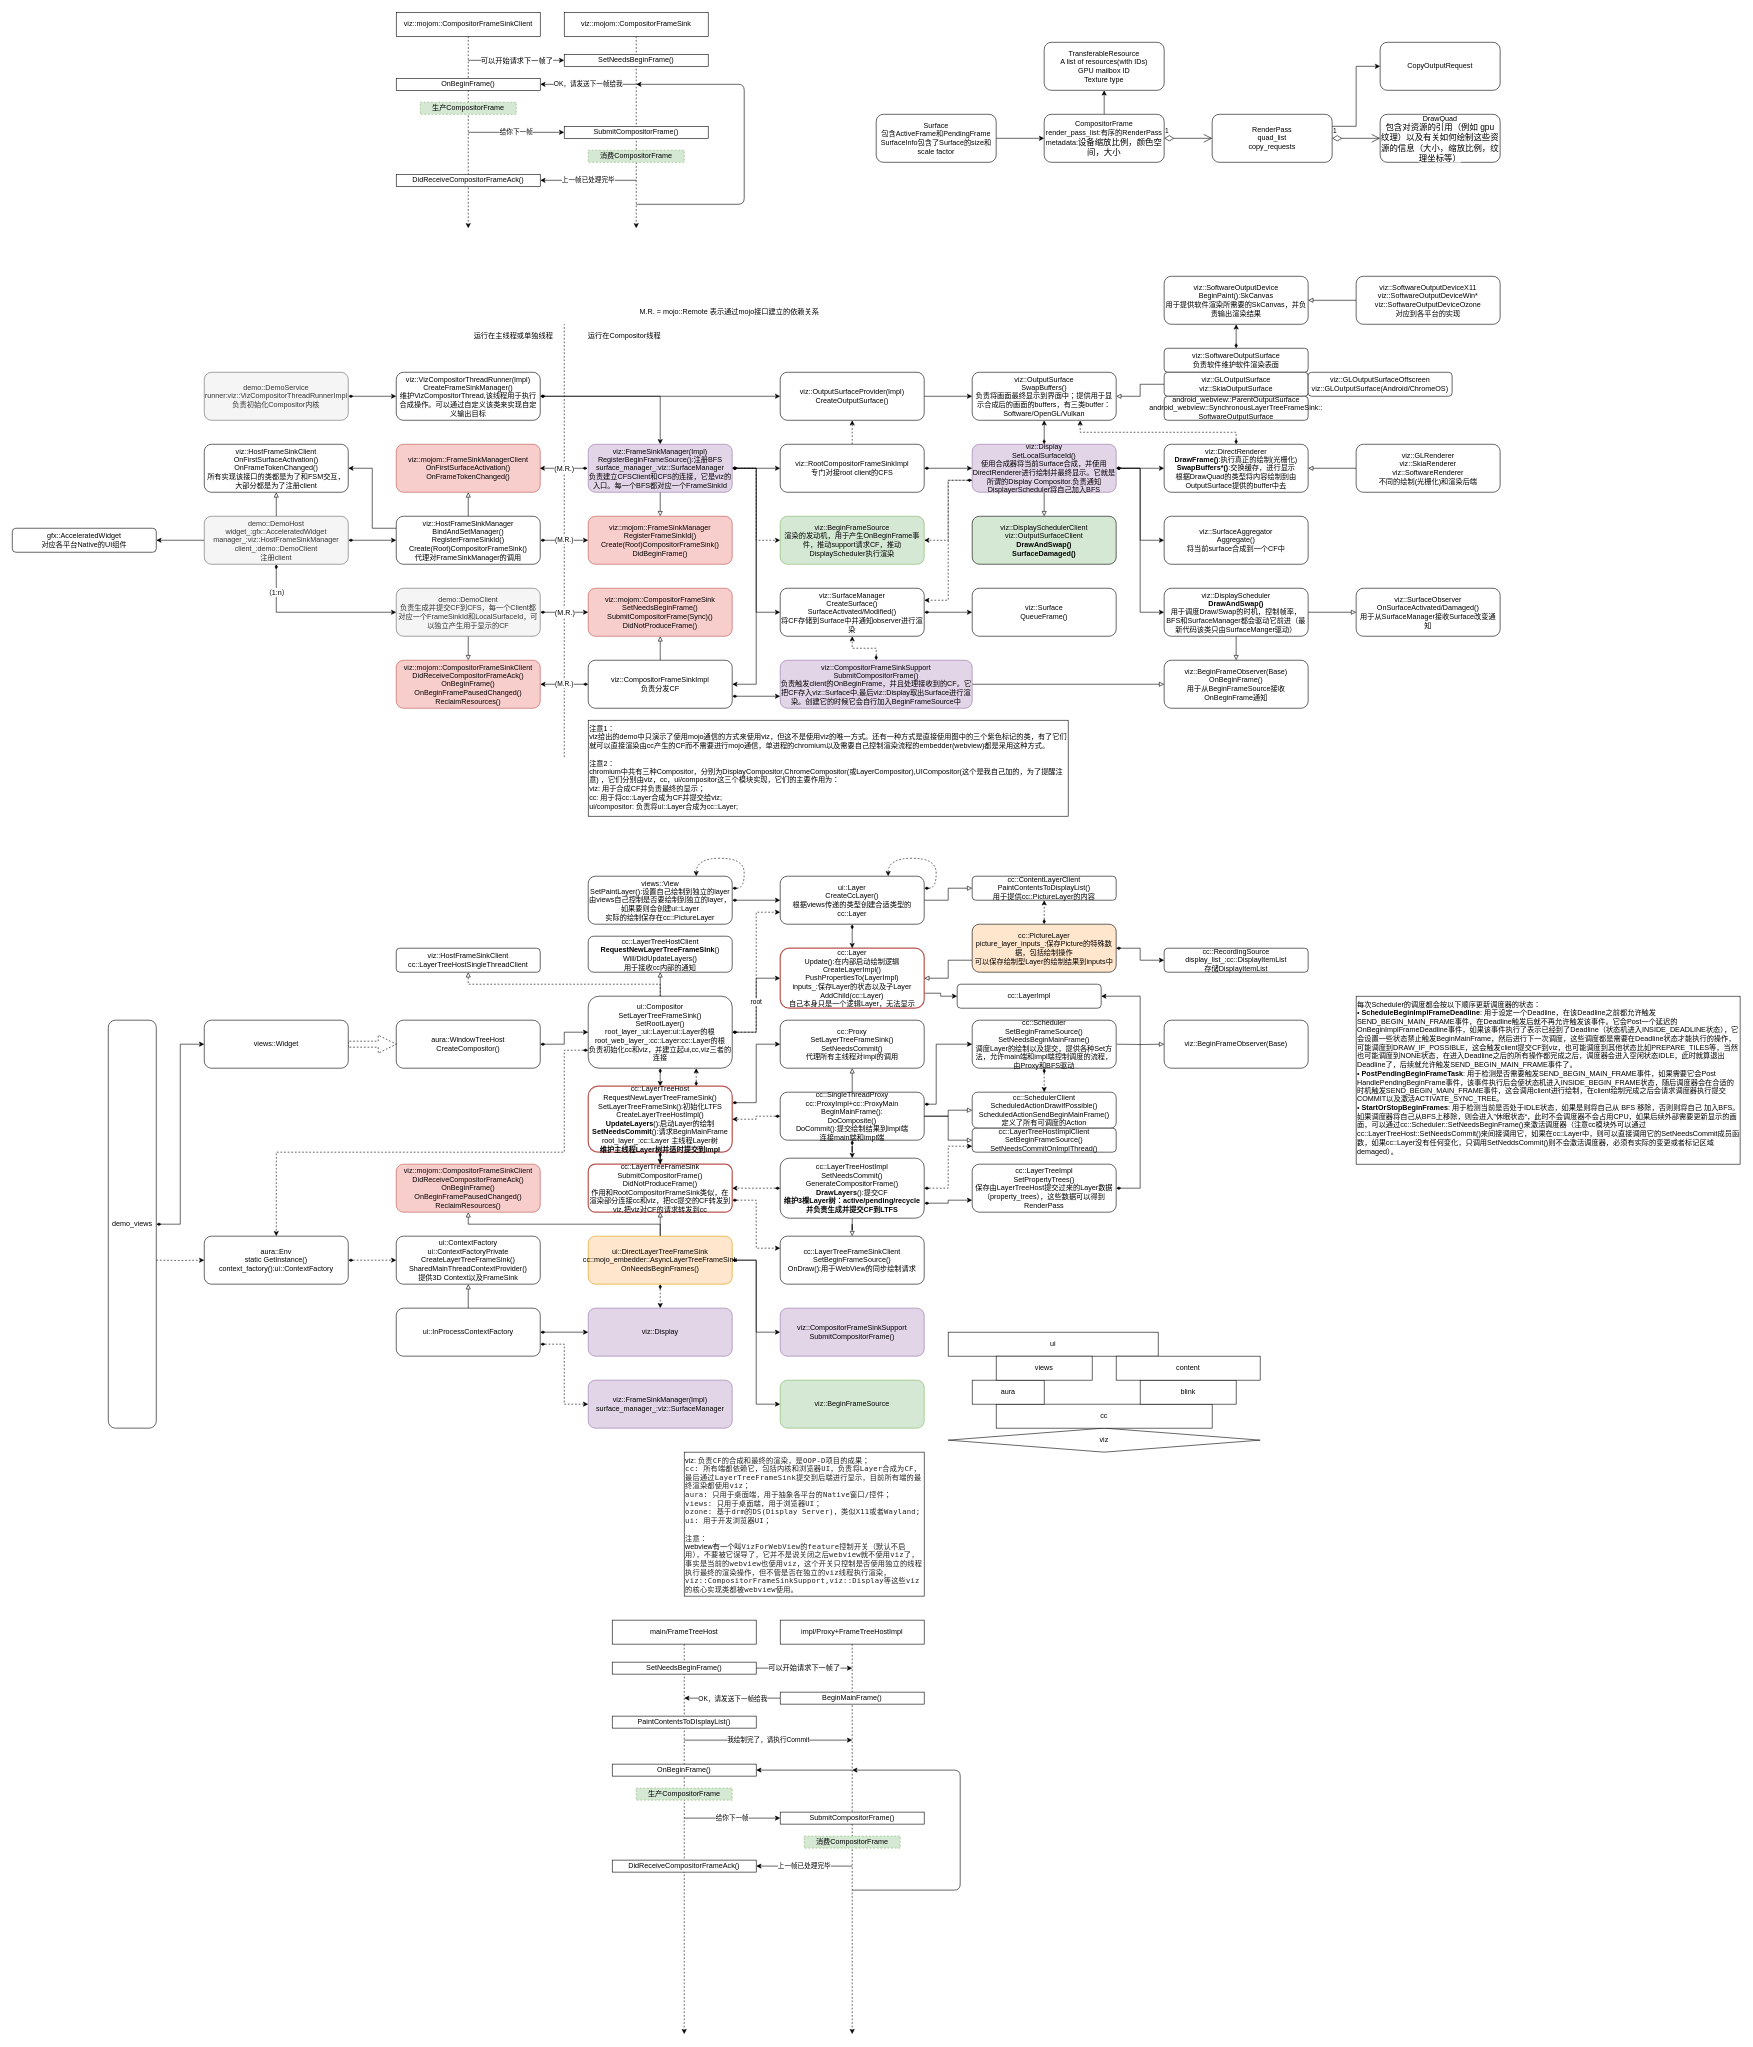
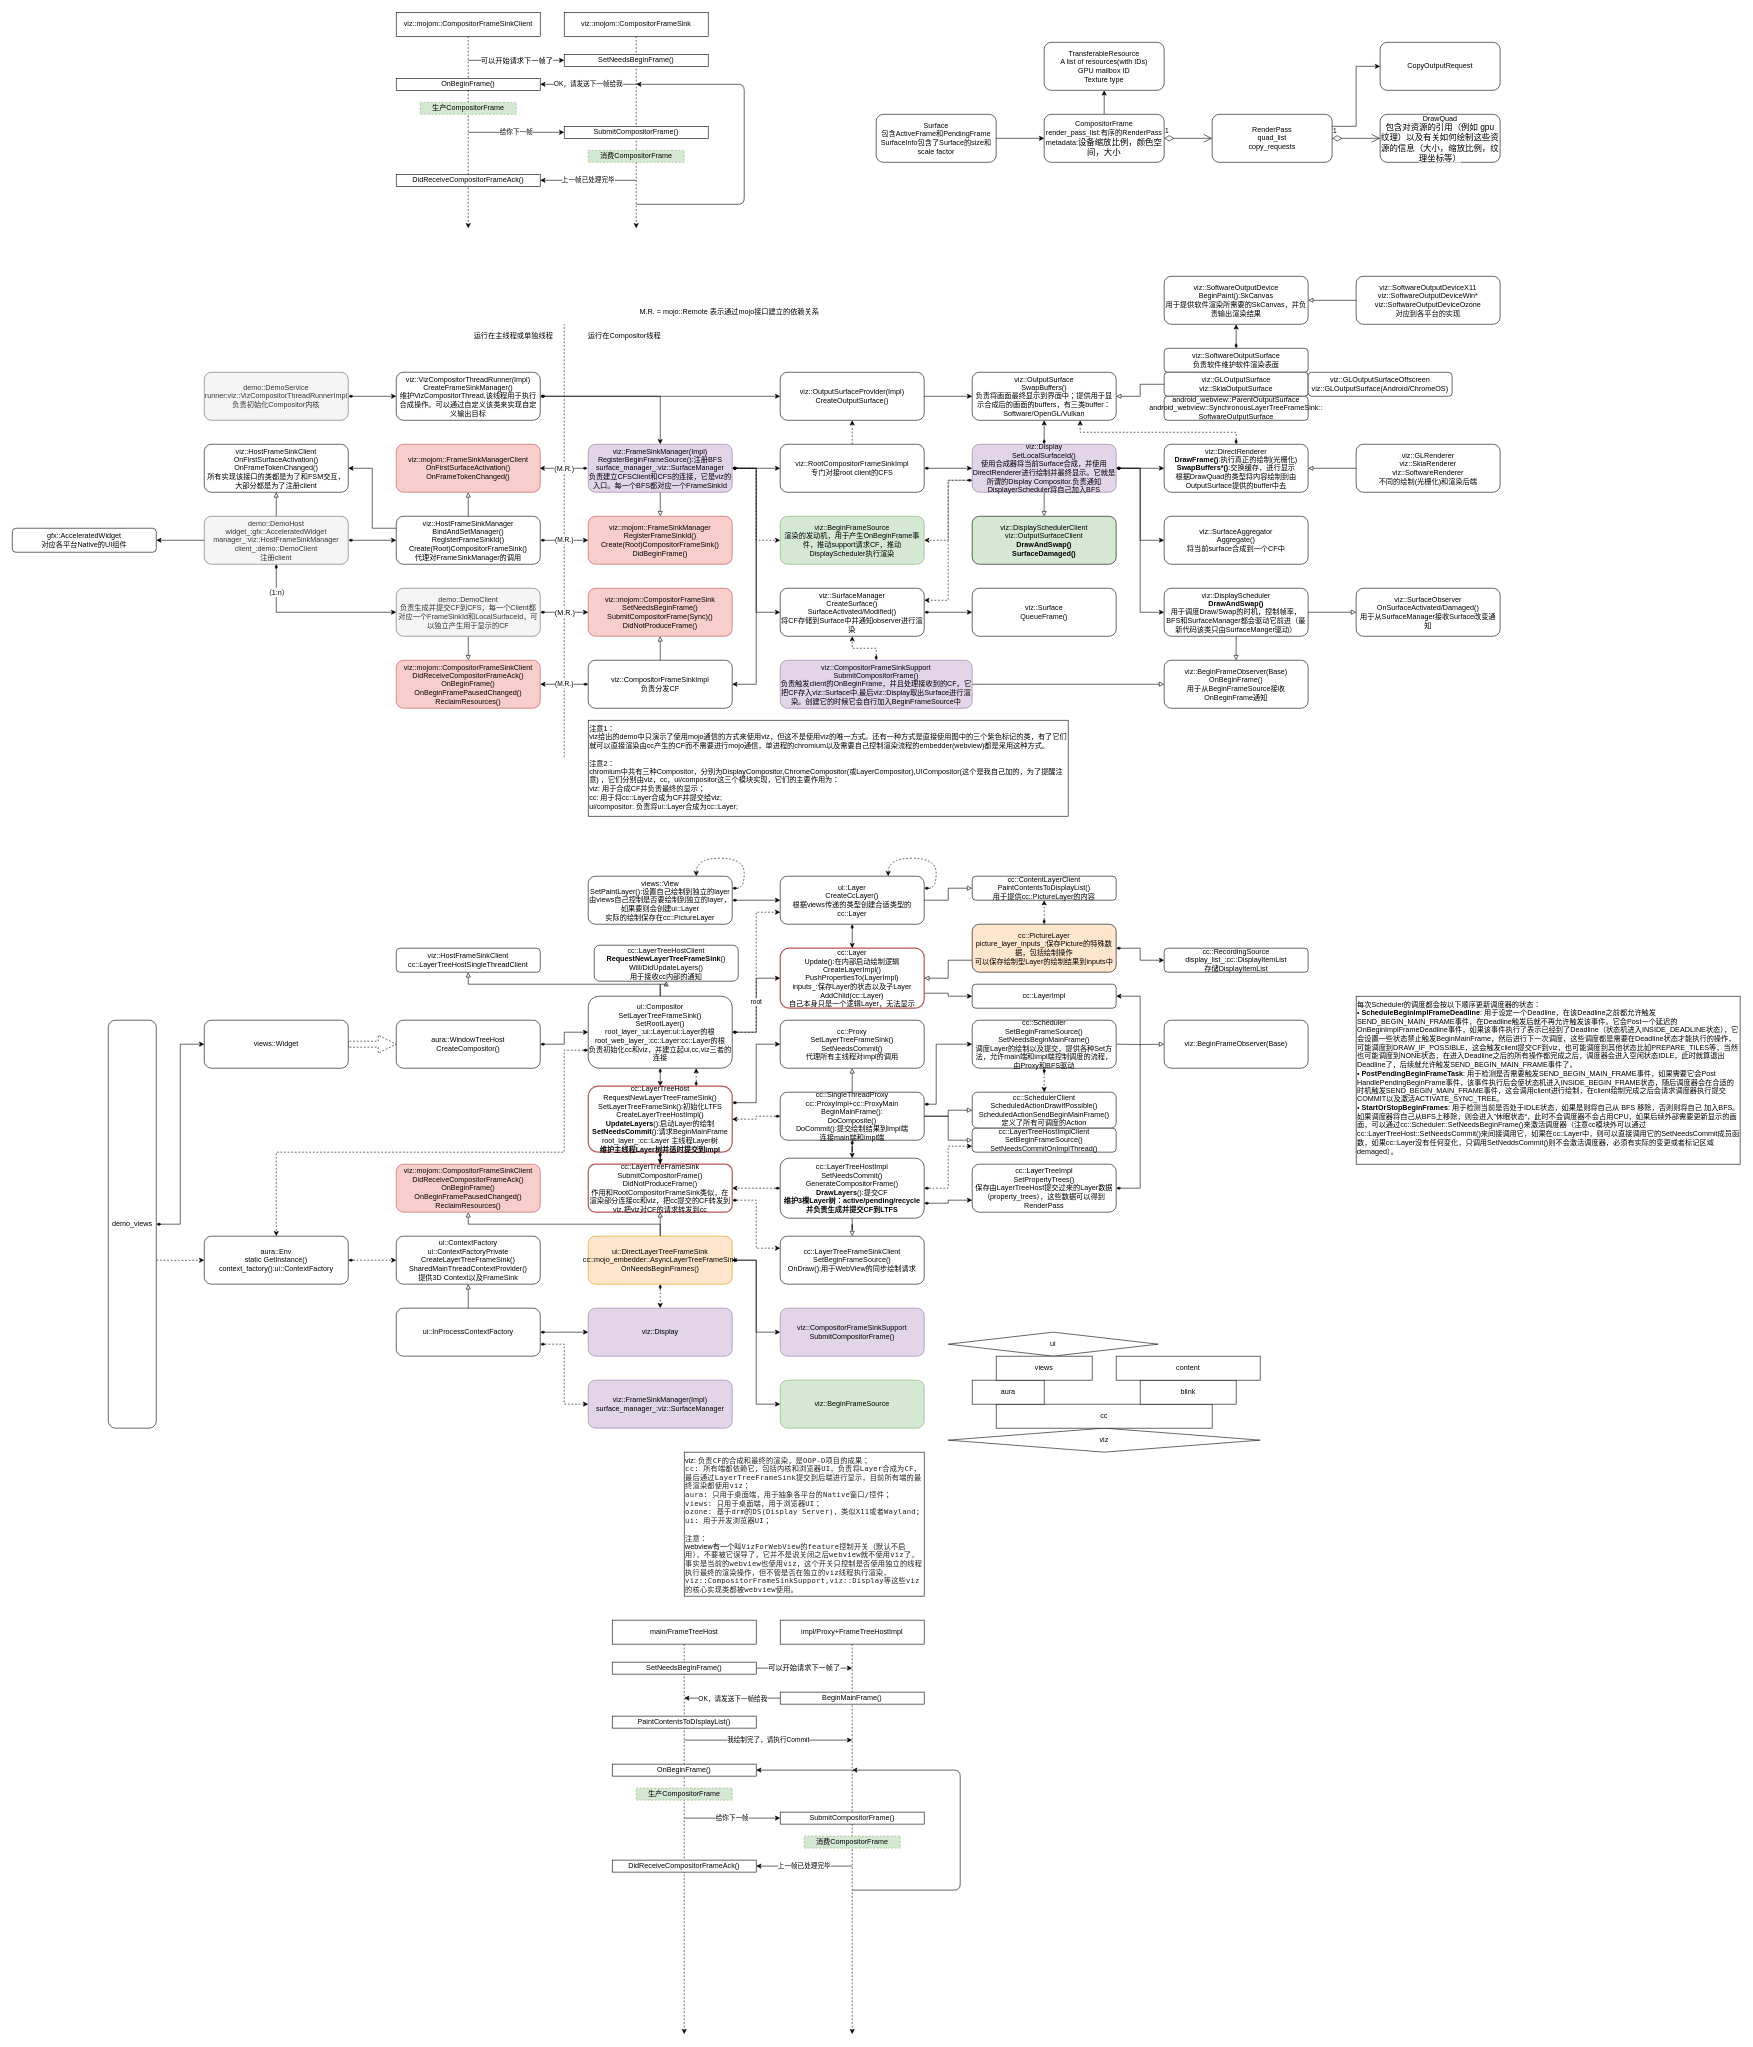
edge "viz::CompositorFrameSinkImpl 负责分发CF" -- "viz::CompositorFrameSinkSupport SubmitCompositorFrame() 负责触发client的OnBeginFrame，并且处理接收到的CF。它把CF存入viz::Surface中,最后viz::Display取出Surface进行渲染。创建它的时候它会自行加入BeginFrameSource中": removed
node "cc::LayerTreeHostClient RequestNewLayerTreeFrameSink() Will/DidUpdateLayers() 用于接收cc内部的通知": moved (660, 954) -> (666, 963)
edge "ui::Compositor SetLayerTreeFrameSink() SetRootLayer() root_layer_:ui::Layer:ui::Layer的根 root_web_layer_:cc::Layer:cc::Layer的根 负责初始化cc和viz，并建立起ui,cc,viz三者的连接" -> "viz::HostFrameSinkClient cc::LayerTreeHostSingleThreadClient": style dashed -> solid
node "cc::LayerImpl": moved (1029, 996) -> (1044, 996)
node "ui": shape rectangle -> diamond
